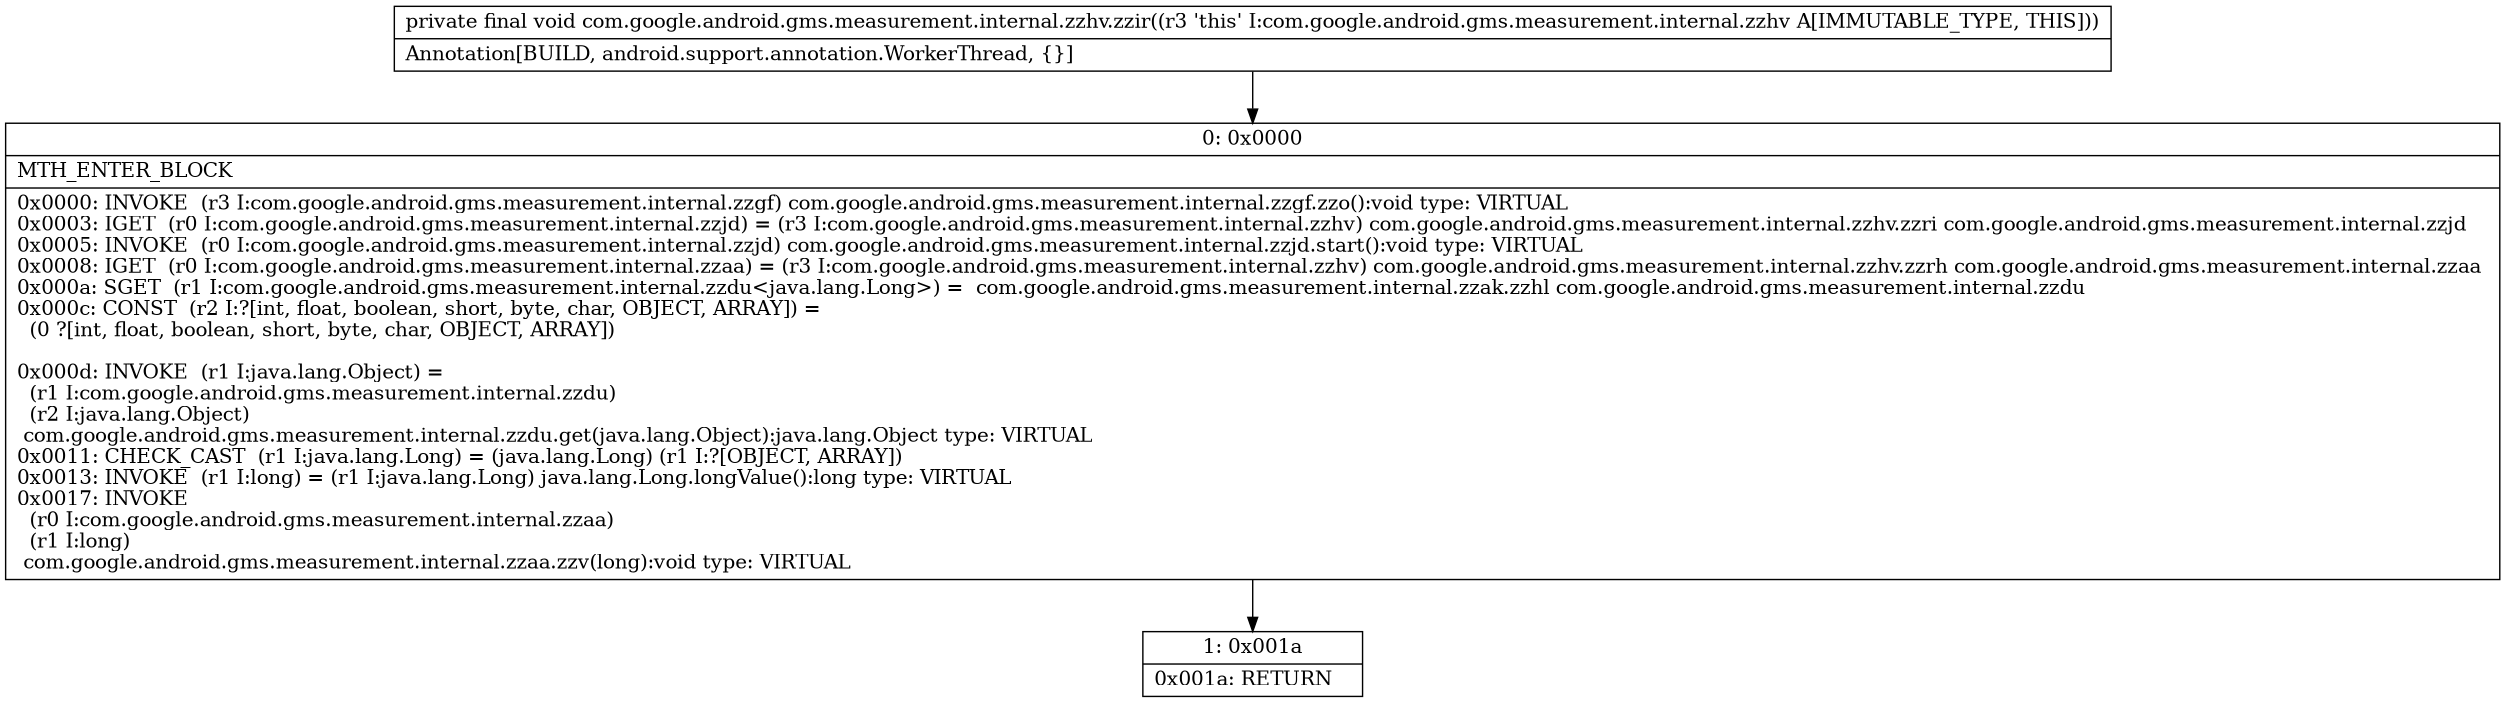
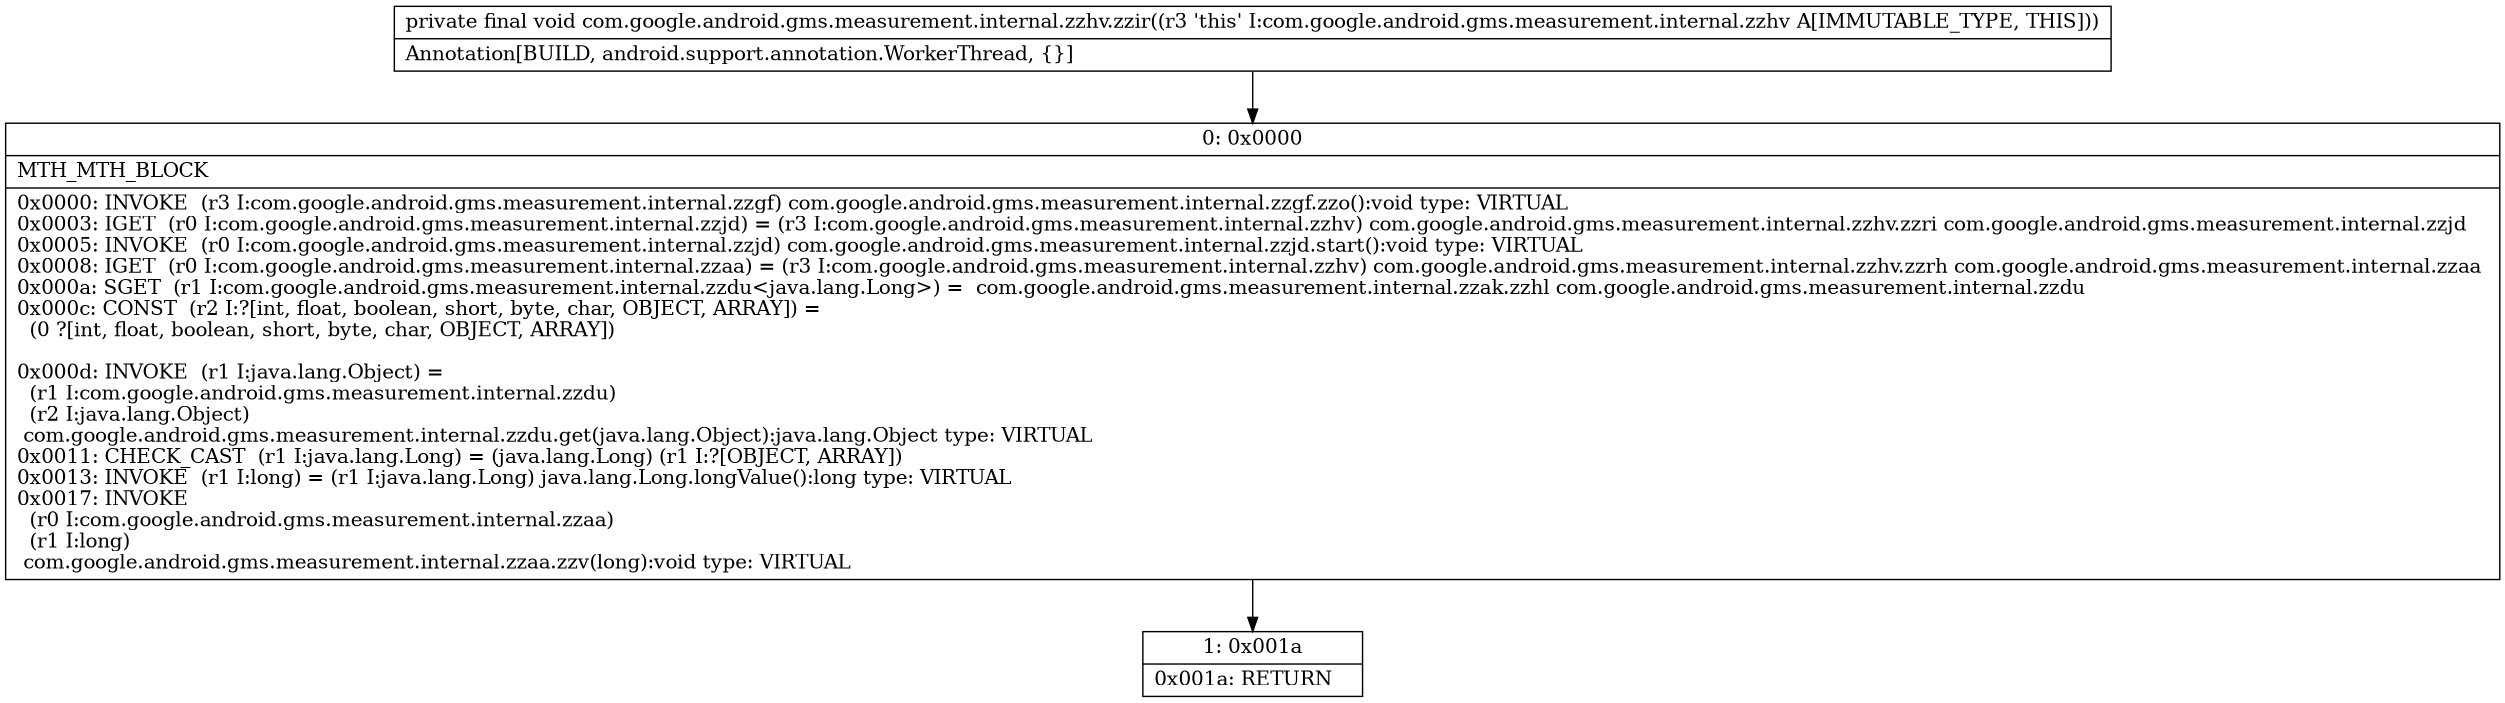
node "0: 0x0000": text "MTH_ENTER_BLOCK" -> "MTH_MTH_BLOCK"
